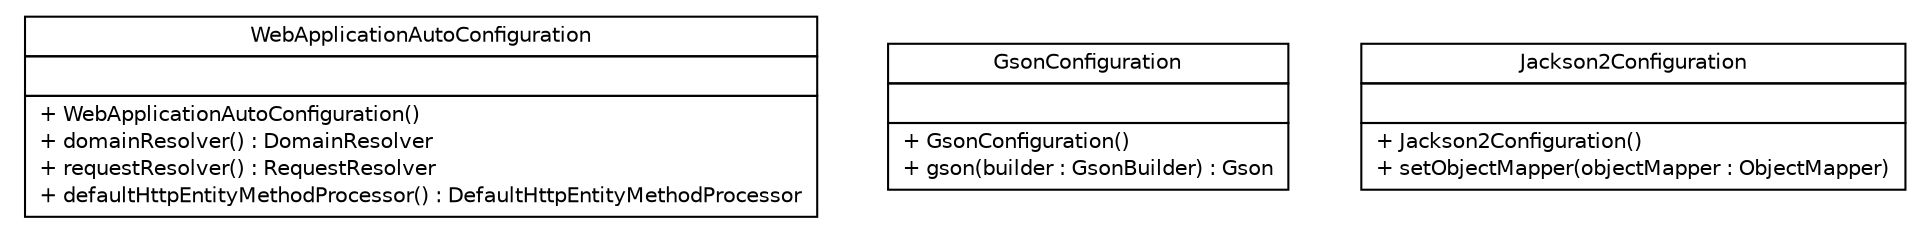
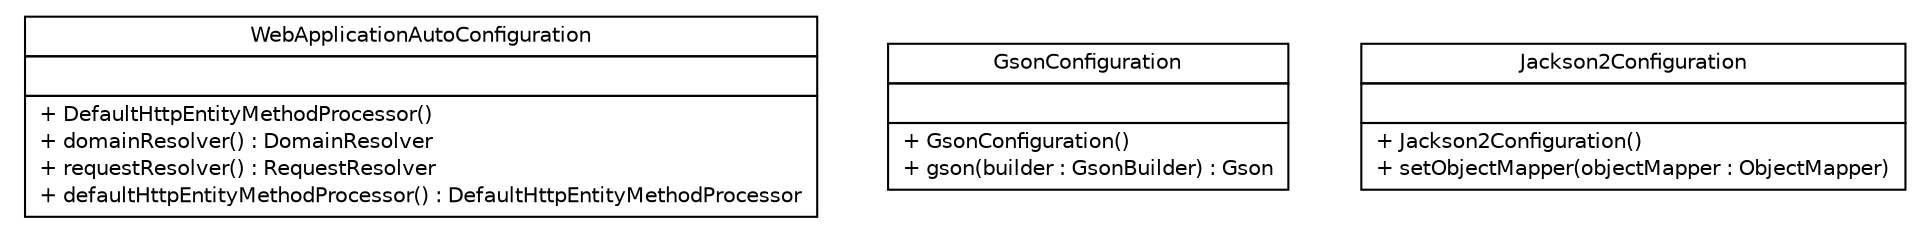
node "WebApplicationAutoConfiguration": text "+ WebApplicationAutoConfiguration()" -> "+ DefaultHttpEntityMethodProcessor()"
